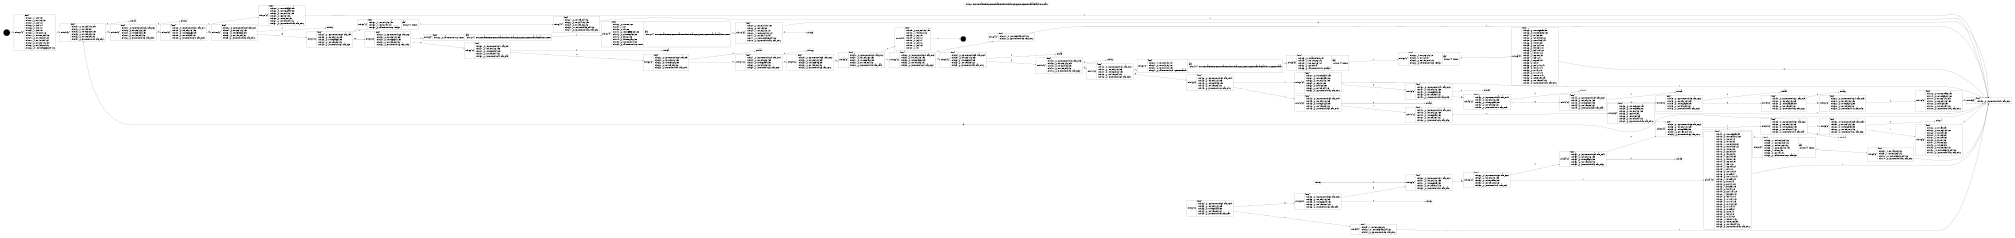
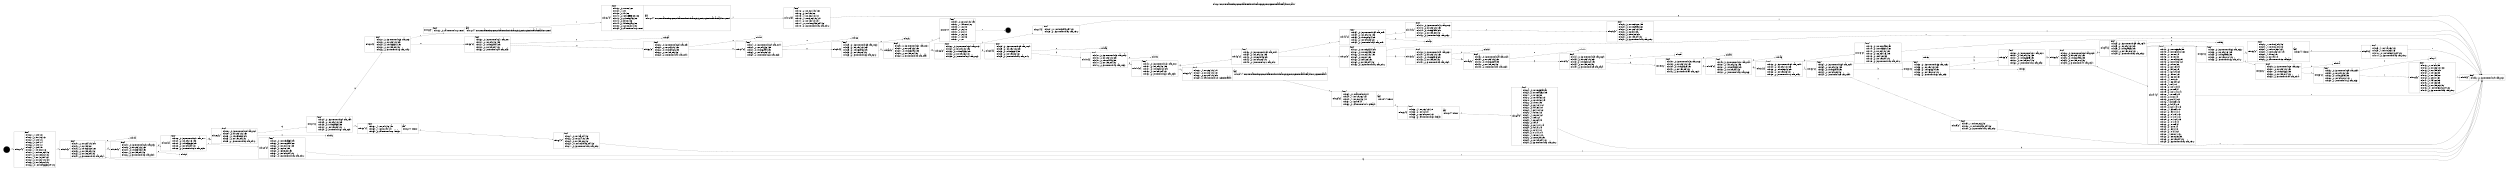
edge "0x401760 [35]" -> "0x4018d3": now "0x401390 [28]" -> "0x4018d3"
edge "0x401518 [28]" -> "0x401534 [28]": added, label "4"
